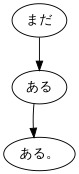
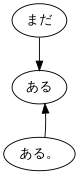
edge "ある" -> "ある。": reversed
